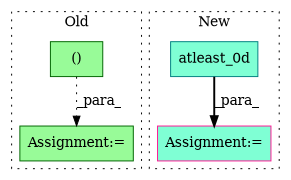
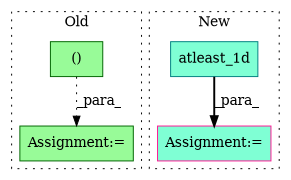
node "atleast_0d": label "atleast_0d" -> "atleast_1d"
